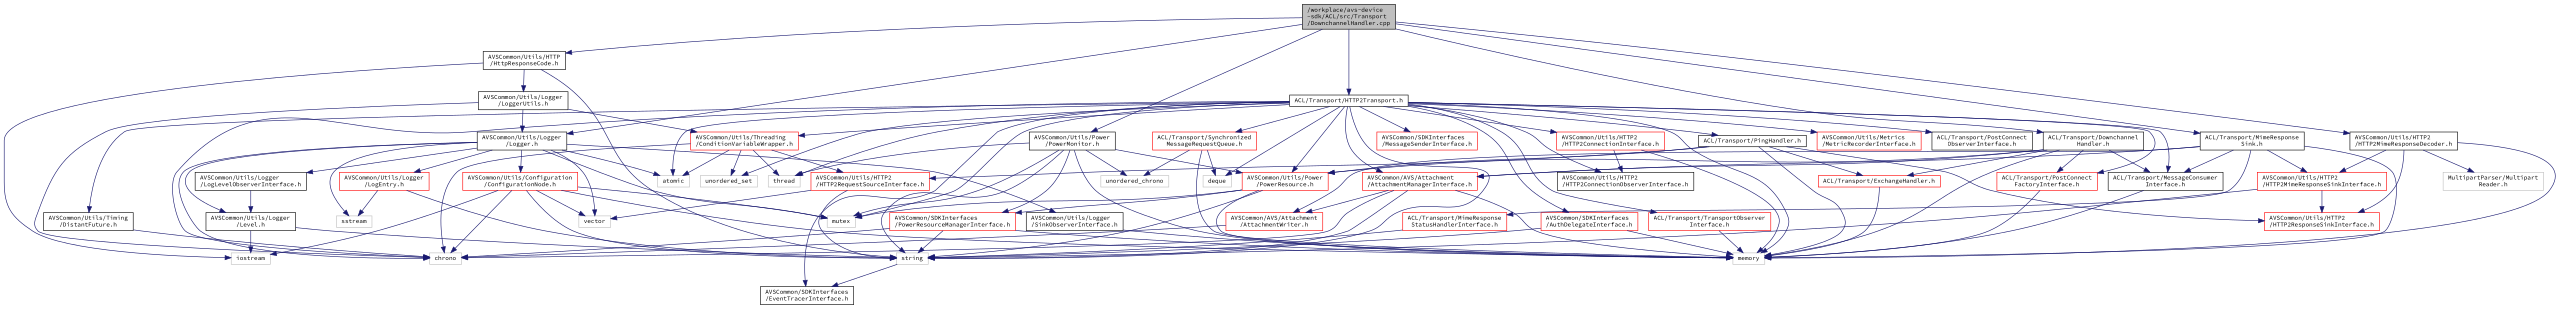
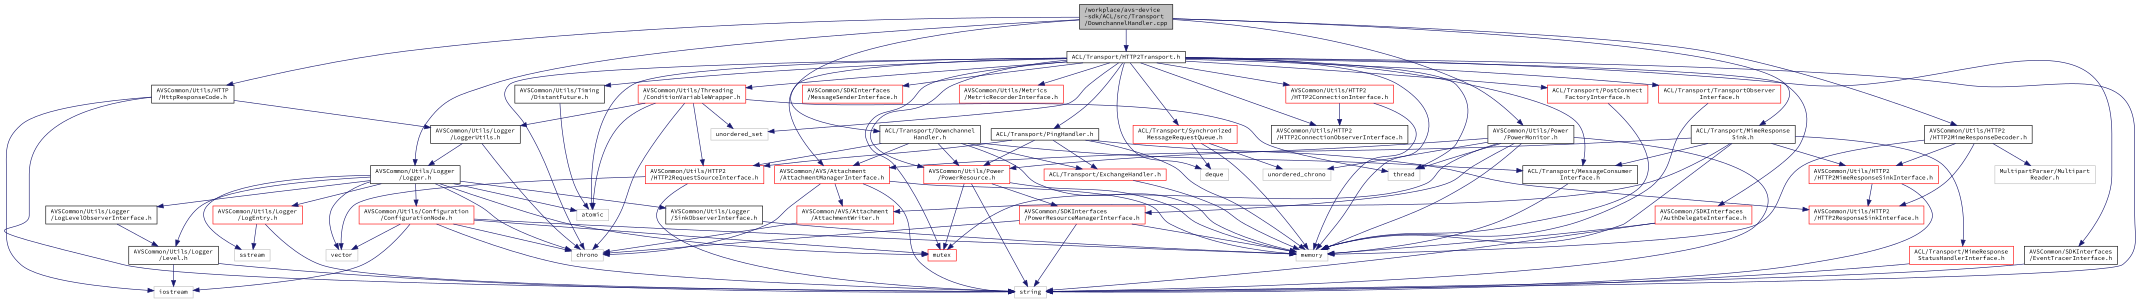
edge "AVSCommon/Utils/Logger /LoggerUtils.h" -> "AVSCommon/Utils/Threading /ConditionVariableWrapper.h": reversed
node "ACL/Transport/PostConnect ObserverInterface.h": removed
edge "ACL/Transport/Downchannel Handler.h" -> "ACL/Transport/PostConnect FactoryInterface.h": now "ACL/Transport/Downchannel Handler.h" -> "AVSCommon/Utils/HTTP2 /HTTP2RequestSourceInterface.h"
node "mutex": color grey75 -> red
edge "AVSCommon/Utils/Timing /DistantFuture.h" -> "chrono": now "AVSCommon/Utils/Timing /DistantFuture.h" -> "atomic"
edge "string" -> "AVSCommon/SDKInterfaces /EventTracerInterface.h": reversed
